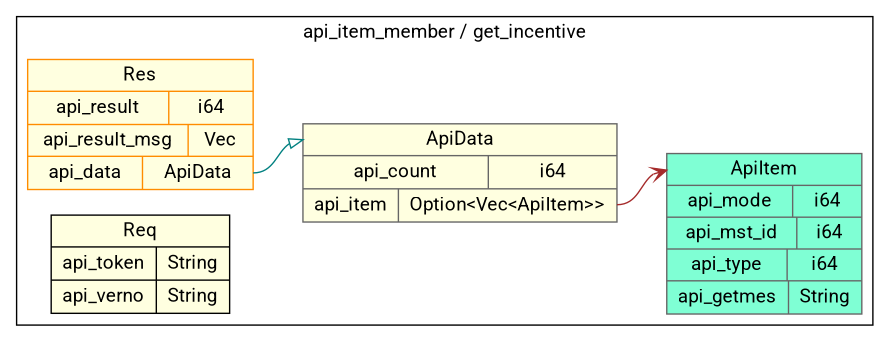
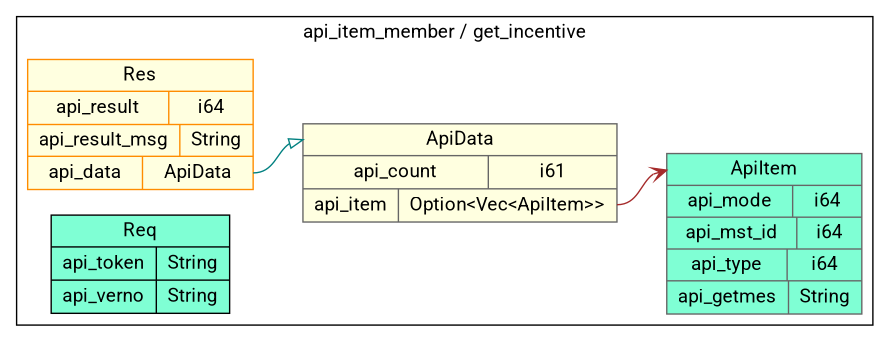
node "Res": text "Vec" -> "String"
node "ApiData": text "i64" -> "i61"
node "Req": fillcolor lightyellow -> aquamarine
